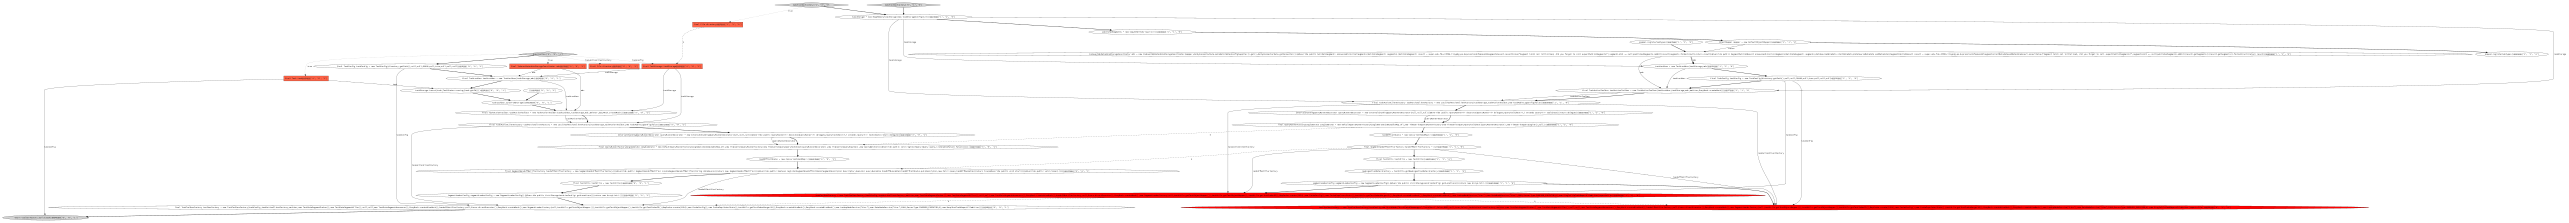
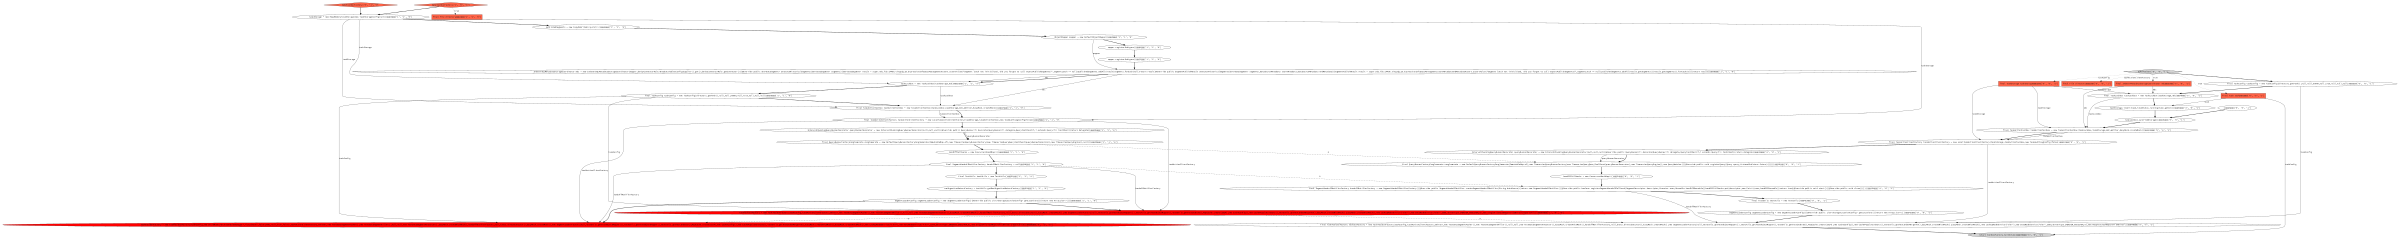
node "makeToolboxFactory['1', '0', '0']": fillcolor lightgray -> tomato
node "makeToolboxFactory['0', '1', '0']": fillcolor lightgray -> tomato
edge "final File directory@@@2@@@['1', '1', '0']" -> "final TaskStorage taskStorage@@@2@@@['0', '0', '1']": removed, label "0"
edge "mapper.registerSubtypes()@@@6@@@['1', '1', '0']" -> "mapper.registerSubtypes()@@@7@@@['1', '1', '0']": added
